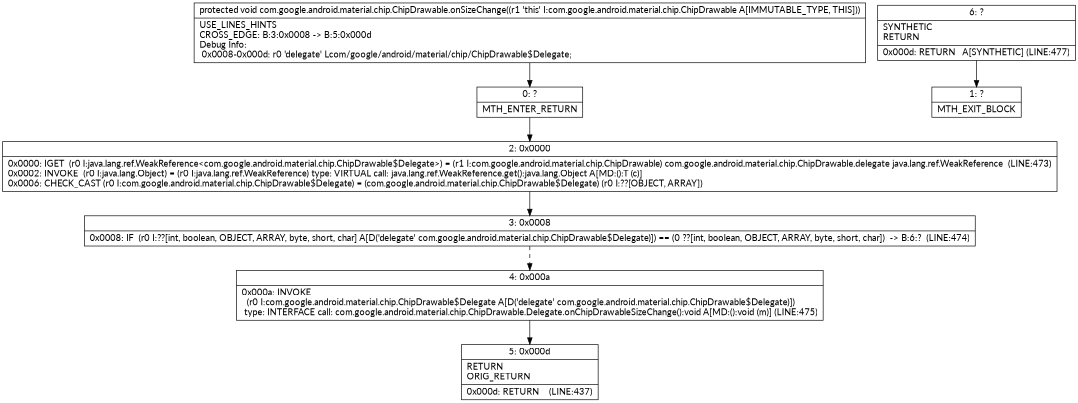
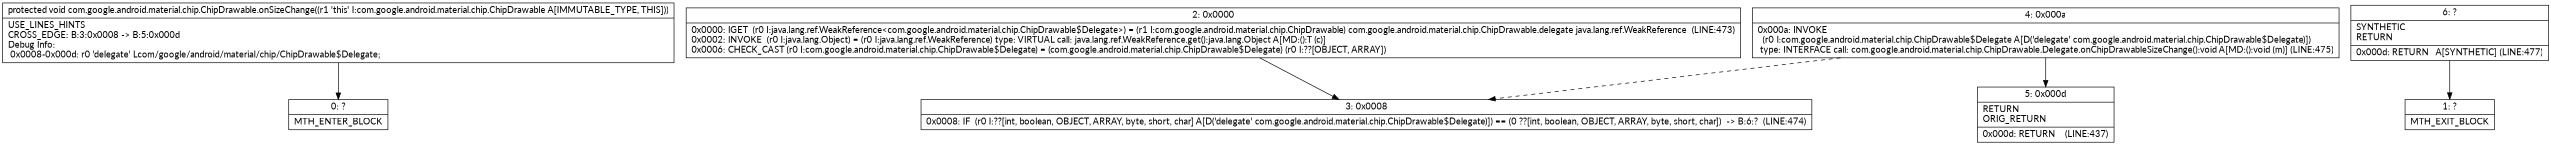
node "0: ?": text "MTH_ENTER_RETURN" -> "MTH_ENTER_BLOCK"
edge "0: ?" -> "2: 0x0000": removed
edge "3: 0x0008" -> "4: 0x000a": reversed
